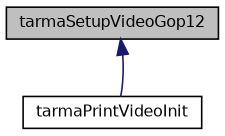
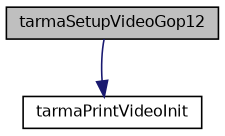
edge "tarmaPrintVideoInit" -> "tarmaSetupVideoGop12": reversed
